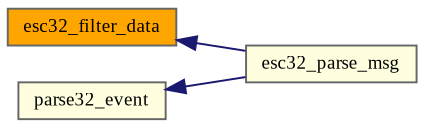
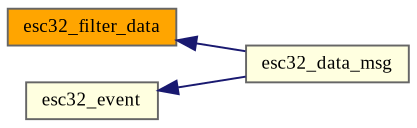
node "esc32_parse_msg": label "esc32_parse_msg" -> "esc32_data_msg"
node "parse32_event": label "parse32_event" -> "esc32_event"
